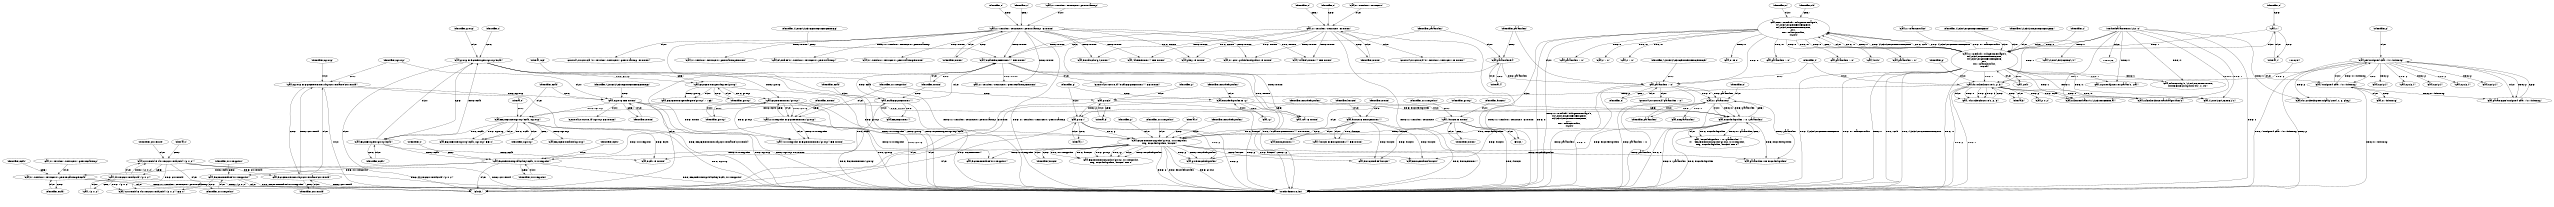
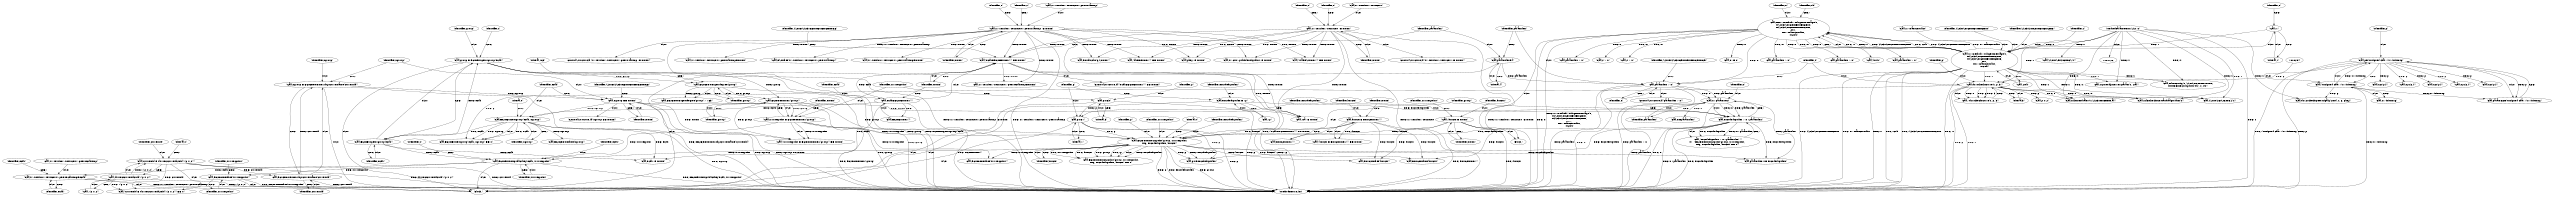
edge "(Call,p=(unsigned char *)s->init_msg)" -> "(Call,tls12_check_peer_sigalg(&md, s, p, pkey))": now "(Call,(unsigned char *)s->init_msg)" -> "(Call,tls12_check_peer_sigalg(&md, s, p, pkey))"
edge "(MethodParameterIn,SSL *s)" -> "(Call,ssl3_send_alert(s,SSL3_AL_FATAL,al))": label "KEY: s" -> "DDG: s"
edge "(MethodParameterIn,SSL *s)" -> "(Call,ssl3_check_cert_and_algorithm(s))": label "POINT: s" -> "DDG: s"
edge "(Call,s->session->sess_cert != NULL)" -> "(Call,rsa != NULL)": added, label "DDG: NULL"
edge "(Call,tls1_check_curve(s, p, 3))" -> "(Call,ssl3_send_alert(s,SSL3_AL_FATAL,al))": label "DDG: ecdh" -> "DDG: s"
edge "(Call,tls1_check_curve(s, p, 3))" -> "(Call,p+=3)": now "(Call,tls1_check_curve(s, p, 3))" -> "(Call,EC_KEY_set_group(ecdh, ngroup) == 0)"
